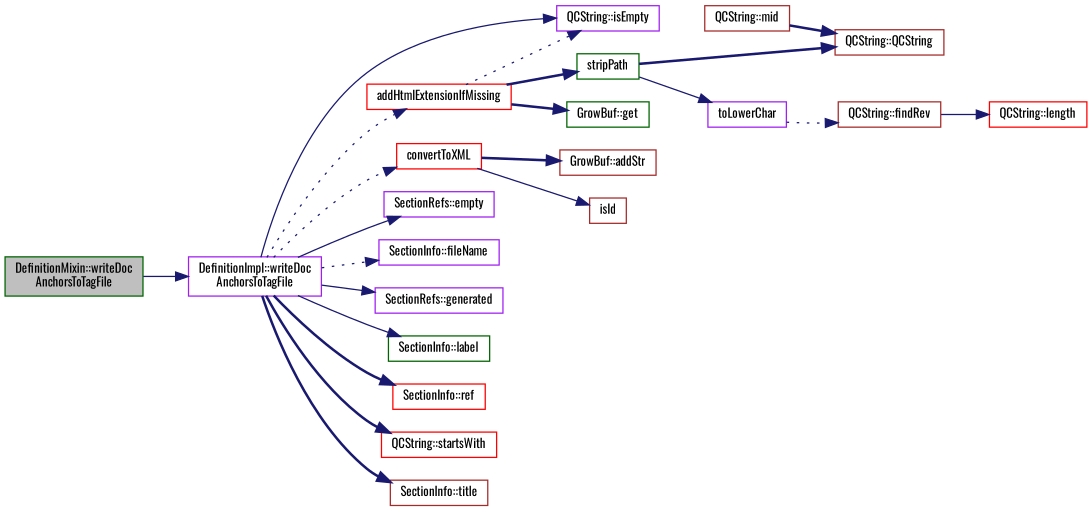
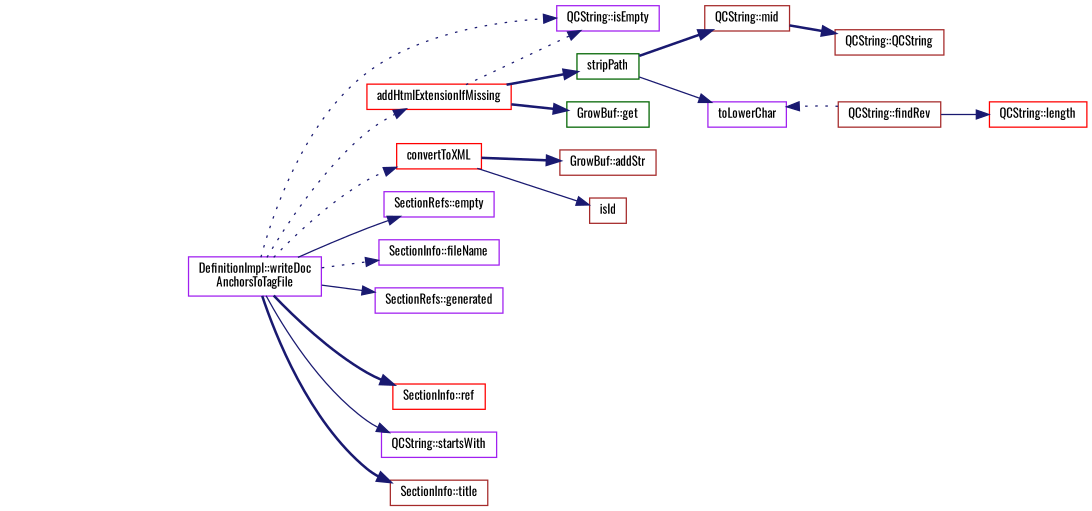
edge "stripPath" -> "QCString::QCString": now "stripPath" -> "QCString::mid"
edge "DefinitionImpl::writeDoc AnchorsToTagFile" -> "QCString::isEmpty": style solid -> dotted
edge "toLowerChar" -> "QCString::findRev": reversed
node "DefinitionMixin::writeDoc AnchorsToTagFile": removed
node "SectionInfo::label": removed
edge "DefinitionImpl::writeDoc AnchorsToTagFile" -> "QCString::startsWith": style bold -> solid
node "QCString::startsWith": color red -> purple
